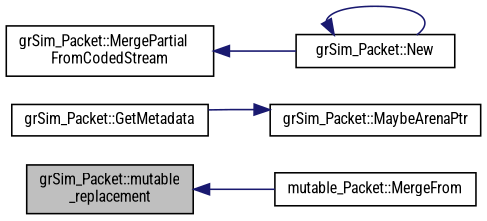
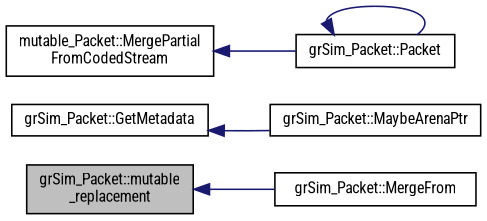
node "grSim_Packet::MergePartial FromCodedStream": label "grSim_Packet::MergePartial FromCodedStream" -> "mutable_Packet::MergePartial FromCodedStream"
node "grSim_Packet::New": label "grSim_Packet::New" -> "grSim_Packet::Packet"
edge "grSim_Packet::GetMetadata" -> "grSim_Packet::MaybeArenaPtr": reversed
node "mutable_Packet::MergeFrom": label "mutable_Packet::MergeFrom" -> "grSim_Packet::MergeFrom"
